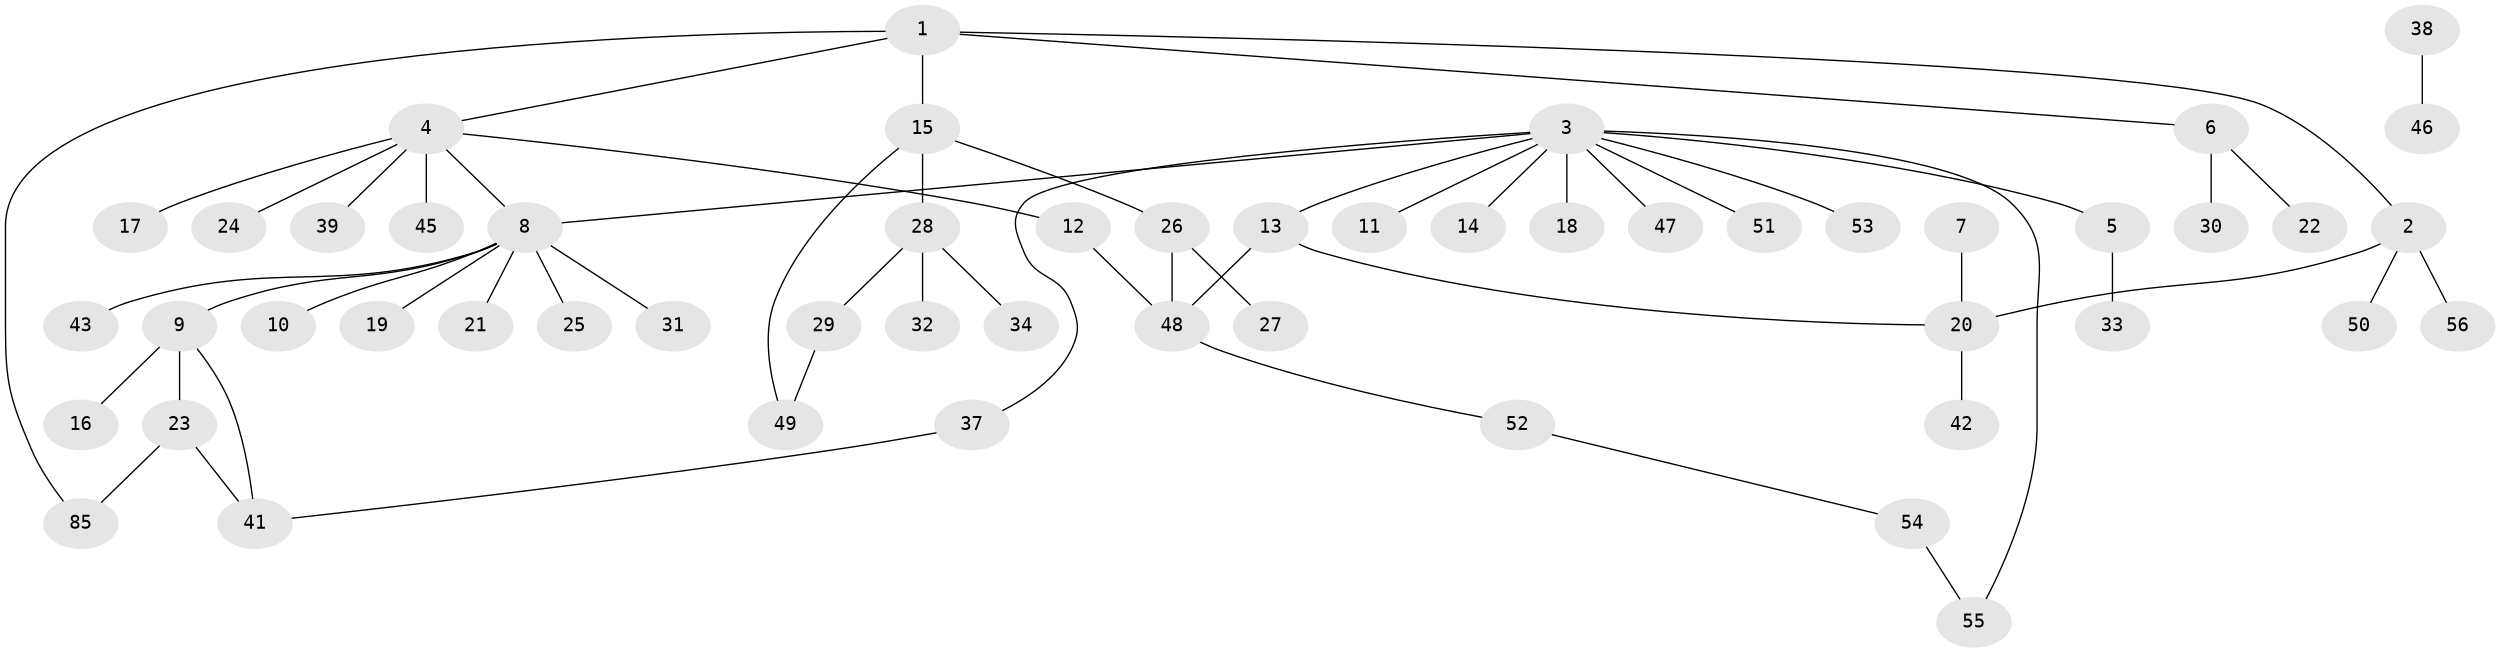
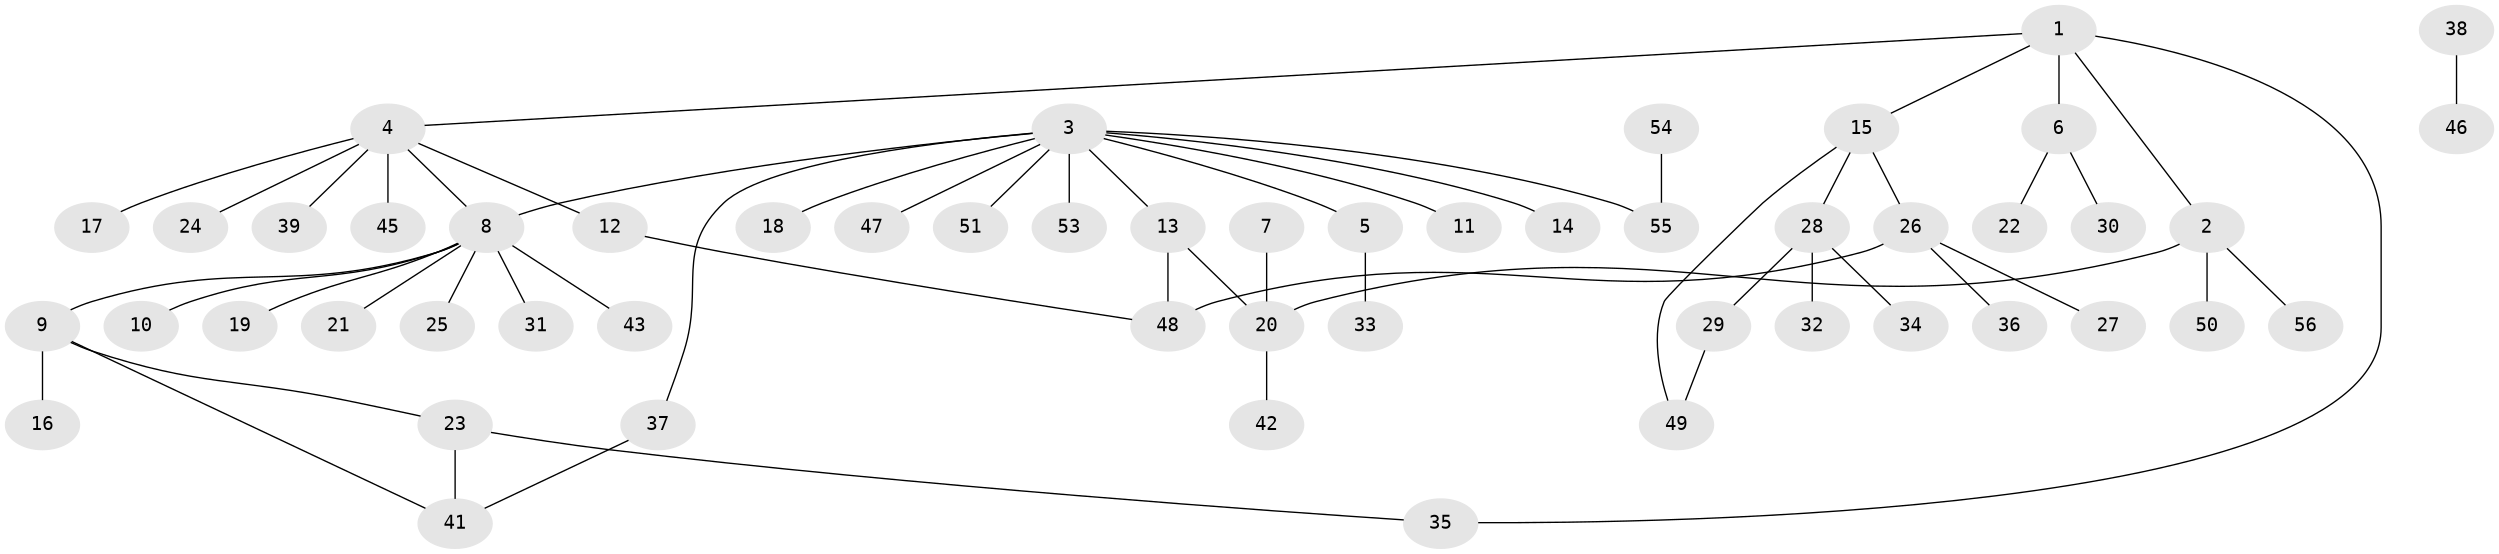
node "36": added
node "52": removed
node "85": label "85" -> "35"
